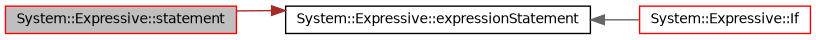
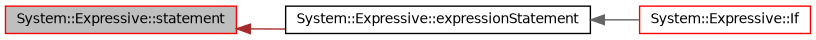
edge "System::Expressive::statement" -> "System::Expressive::expressionStatement": reversed
